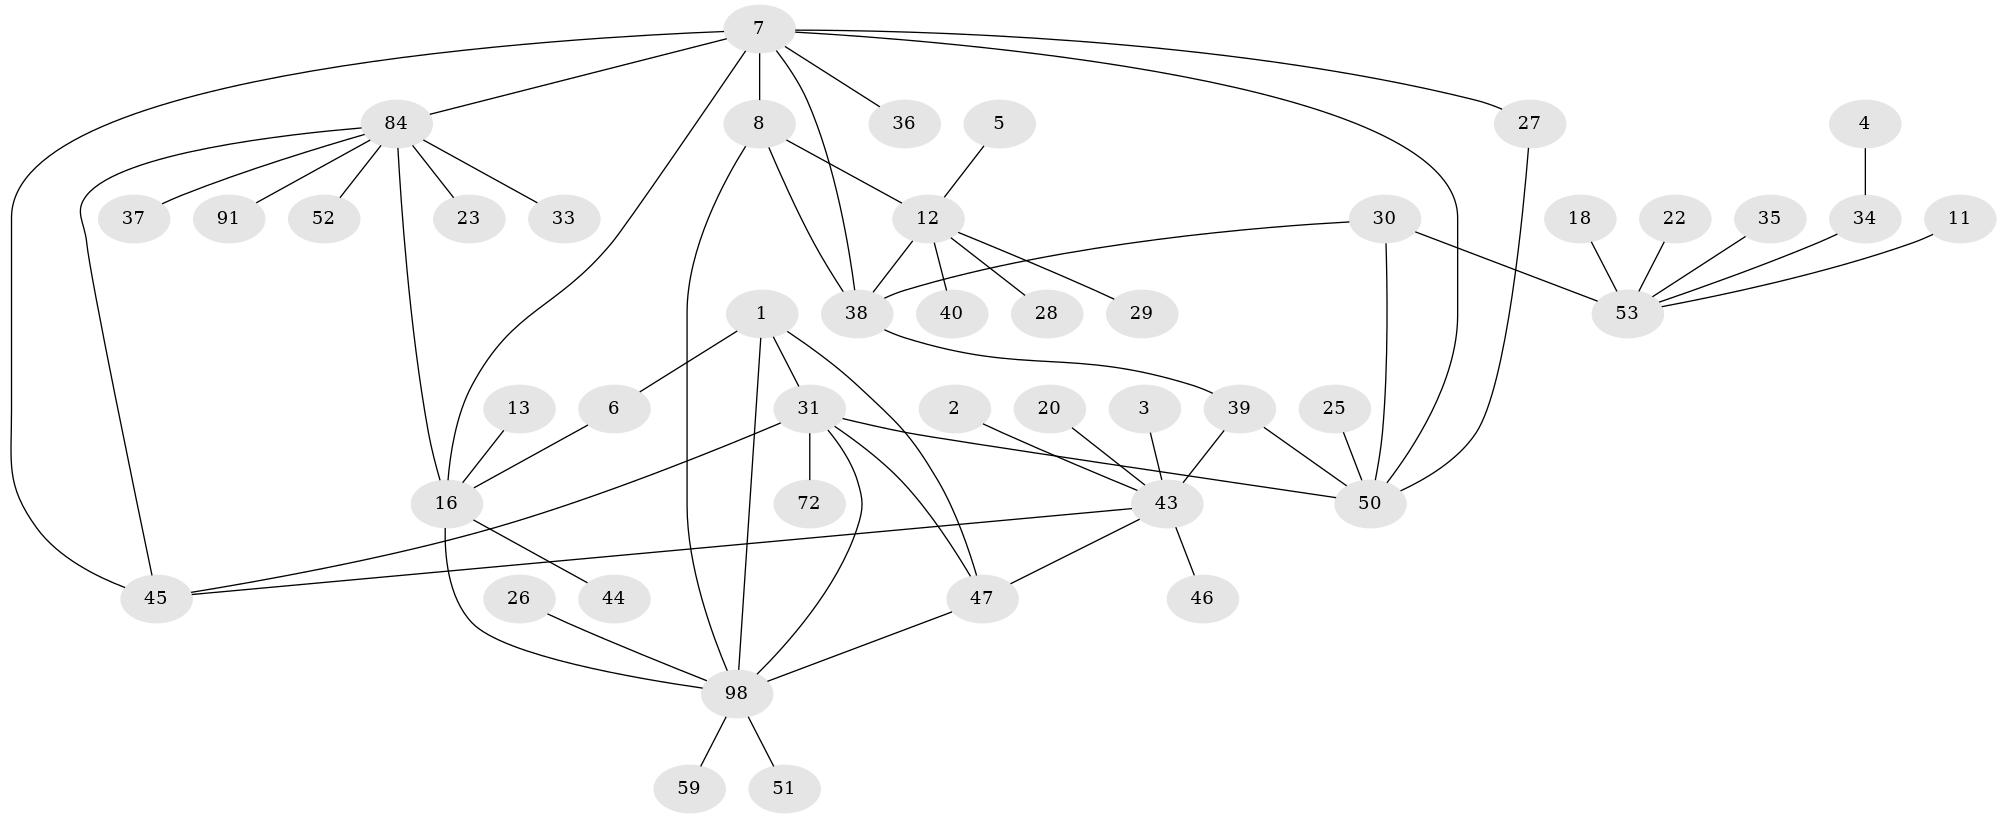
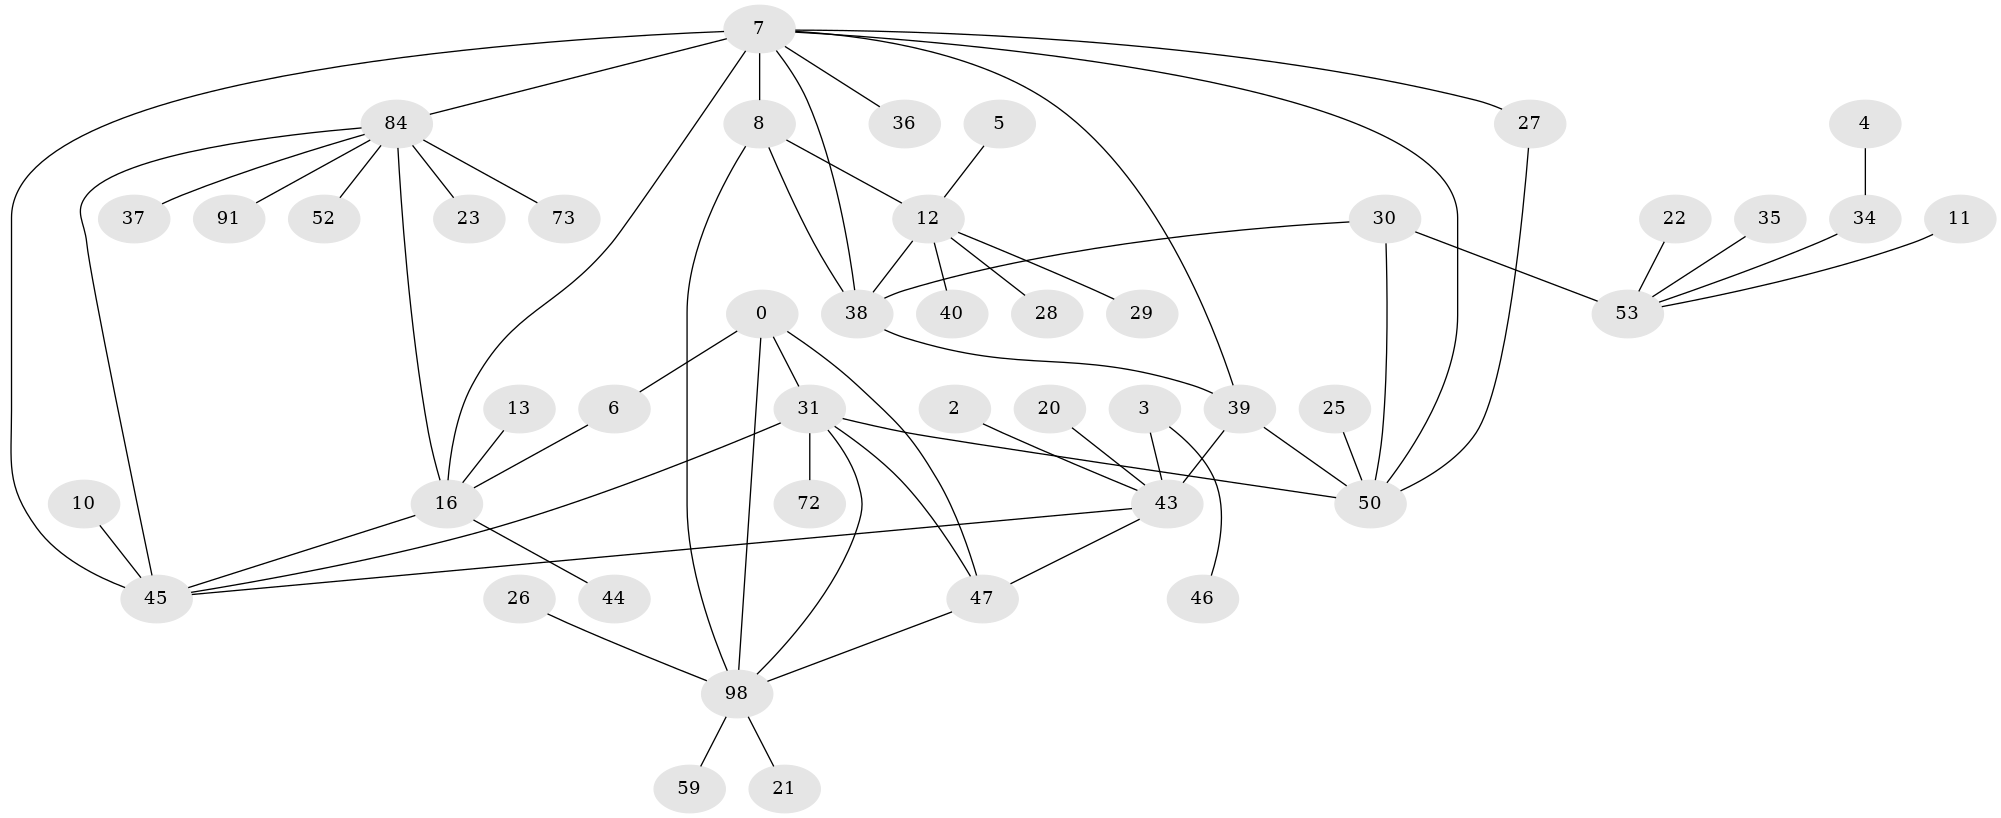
edge "7" -- "39": added
node "33": label "33" -> "73"
node "18": removed
node "1": label "1" -> "0"
node "10": added
edge "43" -- "46": now "3" -- "46"
edge "16" -- "98": now "16" -- "45"
node "51": label "51" -> "21"
